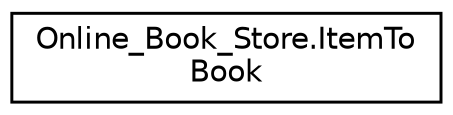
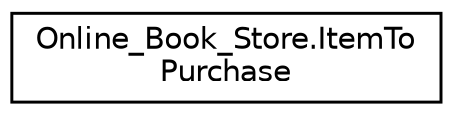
node "Online_Book_Store.ItemTo Book": label "Online_Book_Store.ItemTo Book" -> "Online_Book_Store.ItemTo Purchase"
